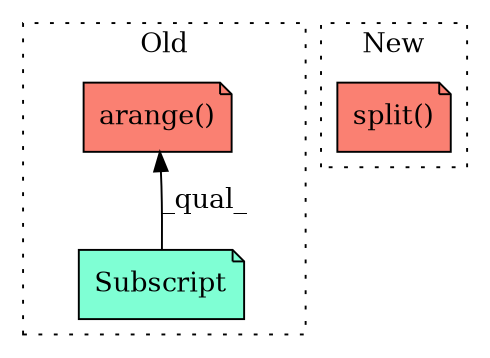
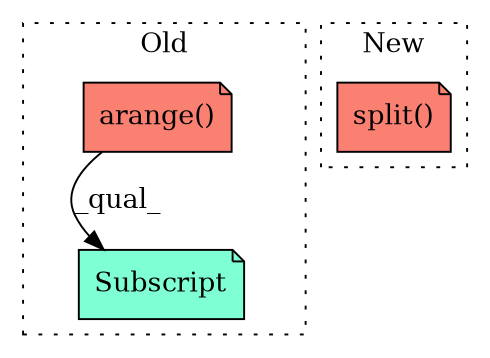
edge "Subscript" -> "arange()": reversed
